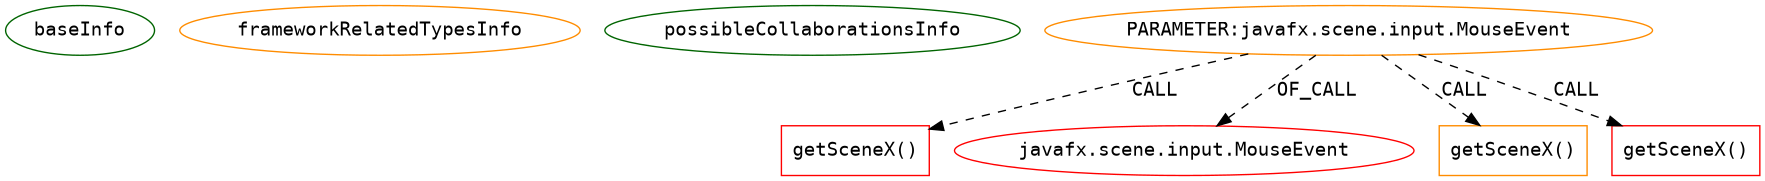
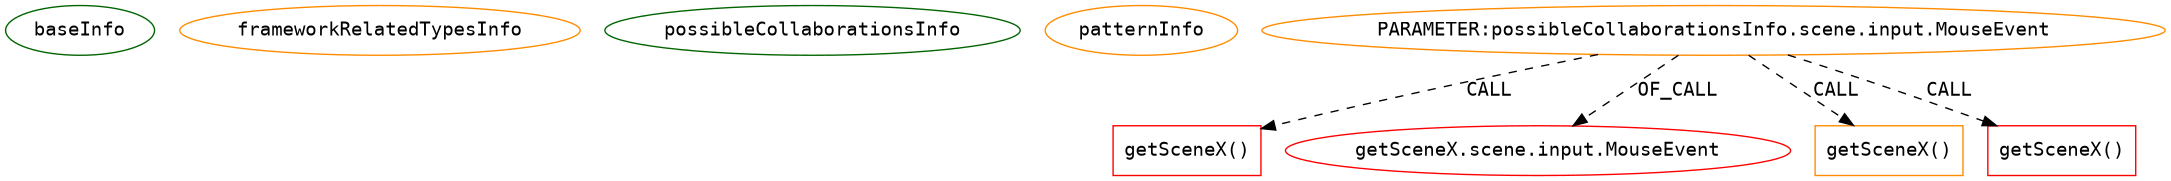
node "patternInfo": added
node "PARAMETER:javafx.scene.input.MouseEvent": label "PARAMETER:javafx.scene.input.MouseEvent" -> "PARAMETER:possibleCollaborationsInfo.scene.input.MouseEvent"
node "javafx.scene.input.MouseEvent": label "javafx.scene.input.MouseEvent" -> "getSceneX.scene.input.MouseEvent"
